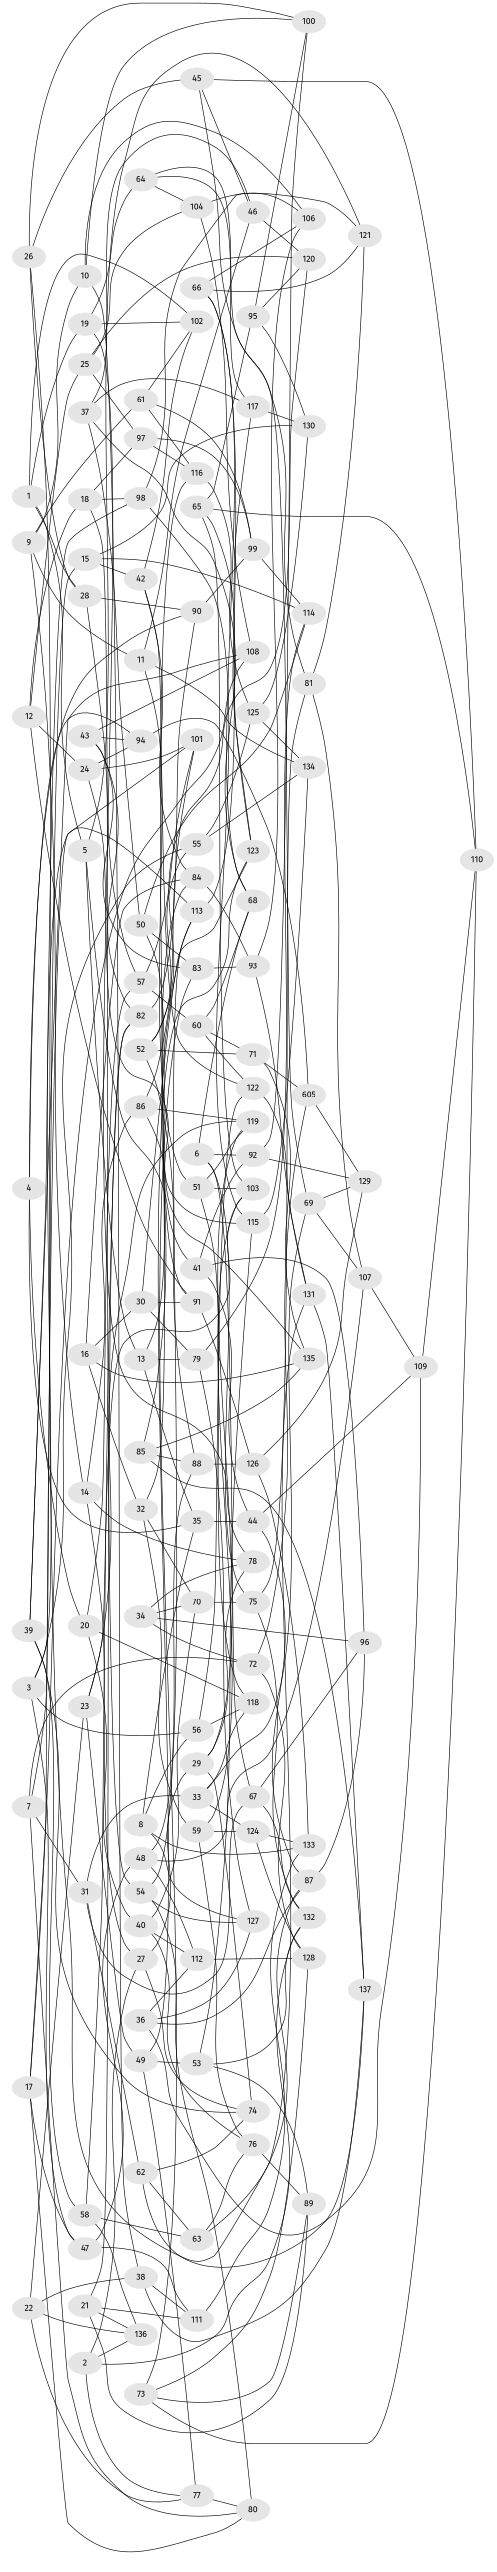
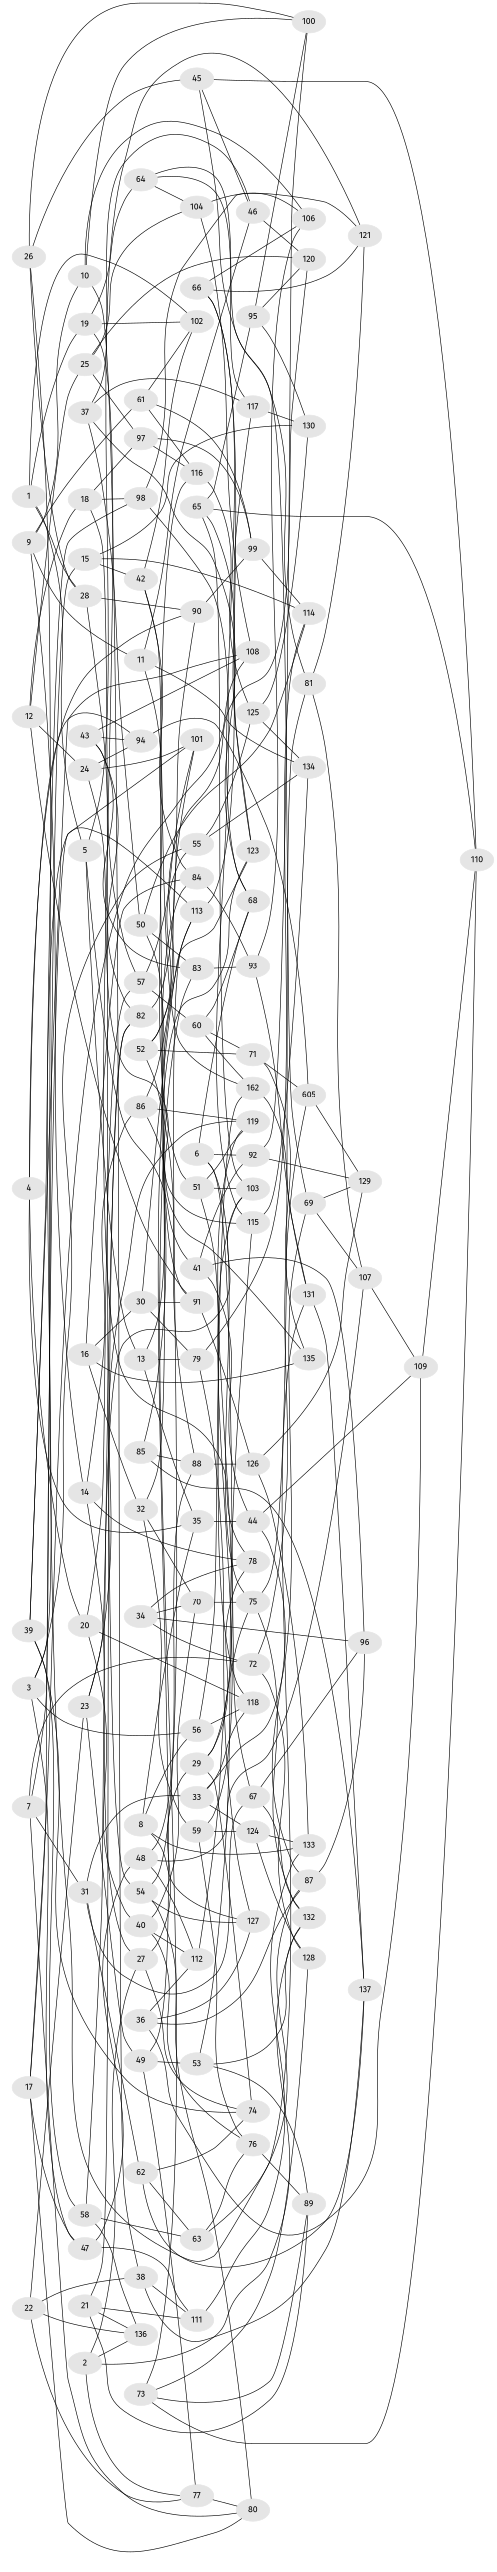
node "122": label "122" -> "162"
edge "135" -- "85": removed
edge "128" -- "112": now "75" -- "112"
